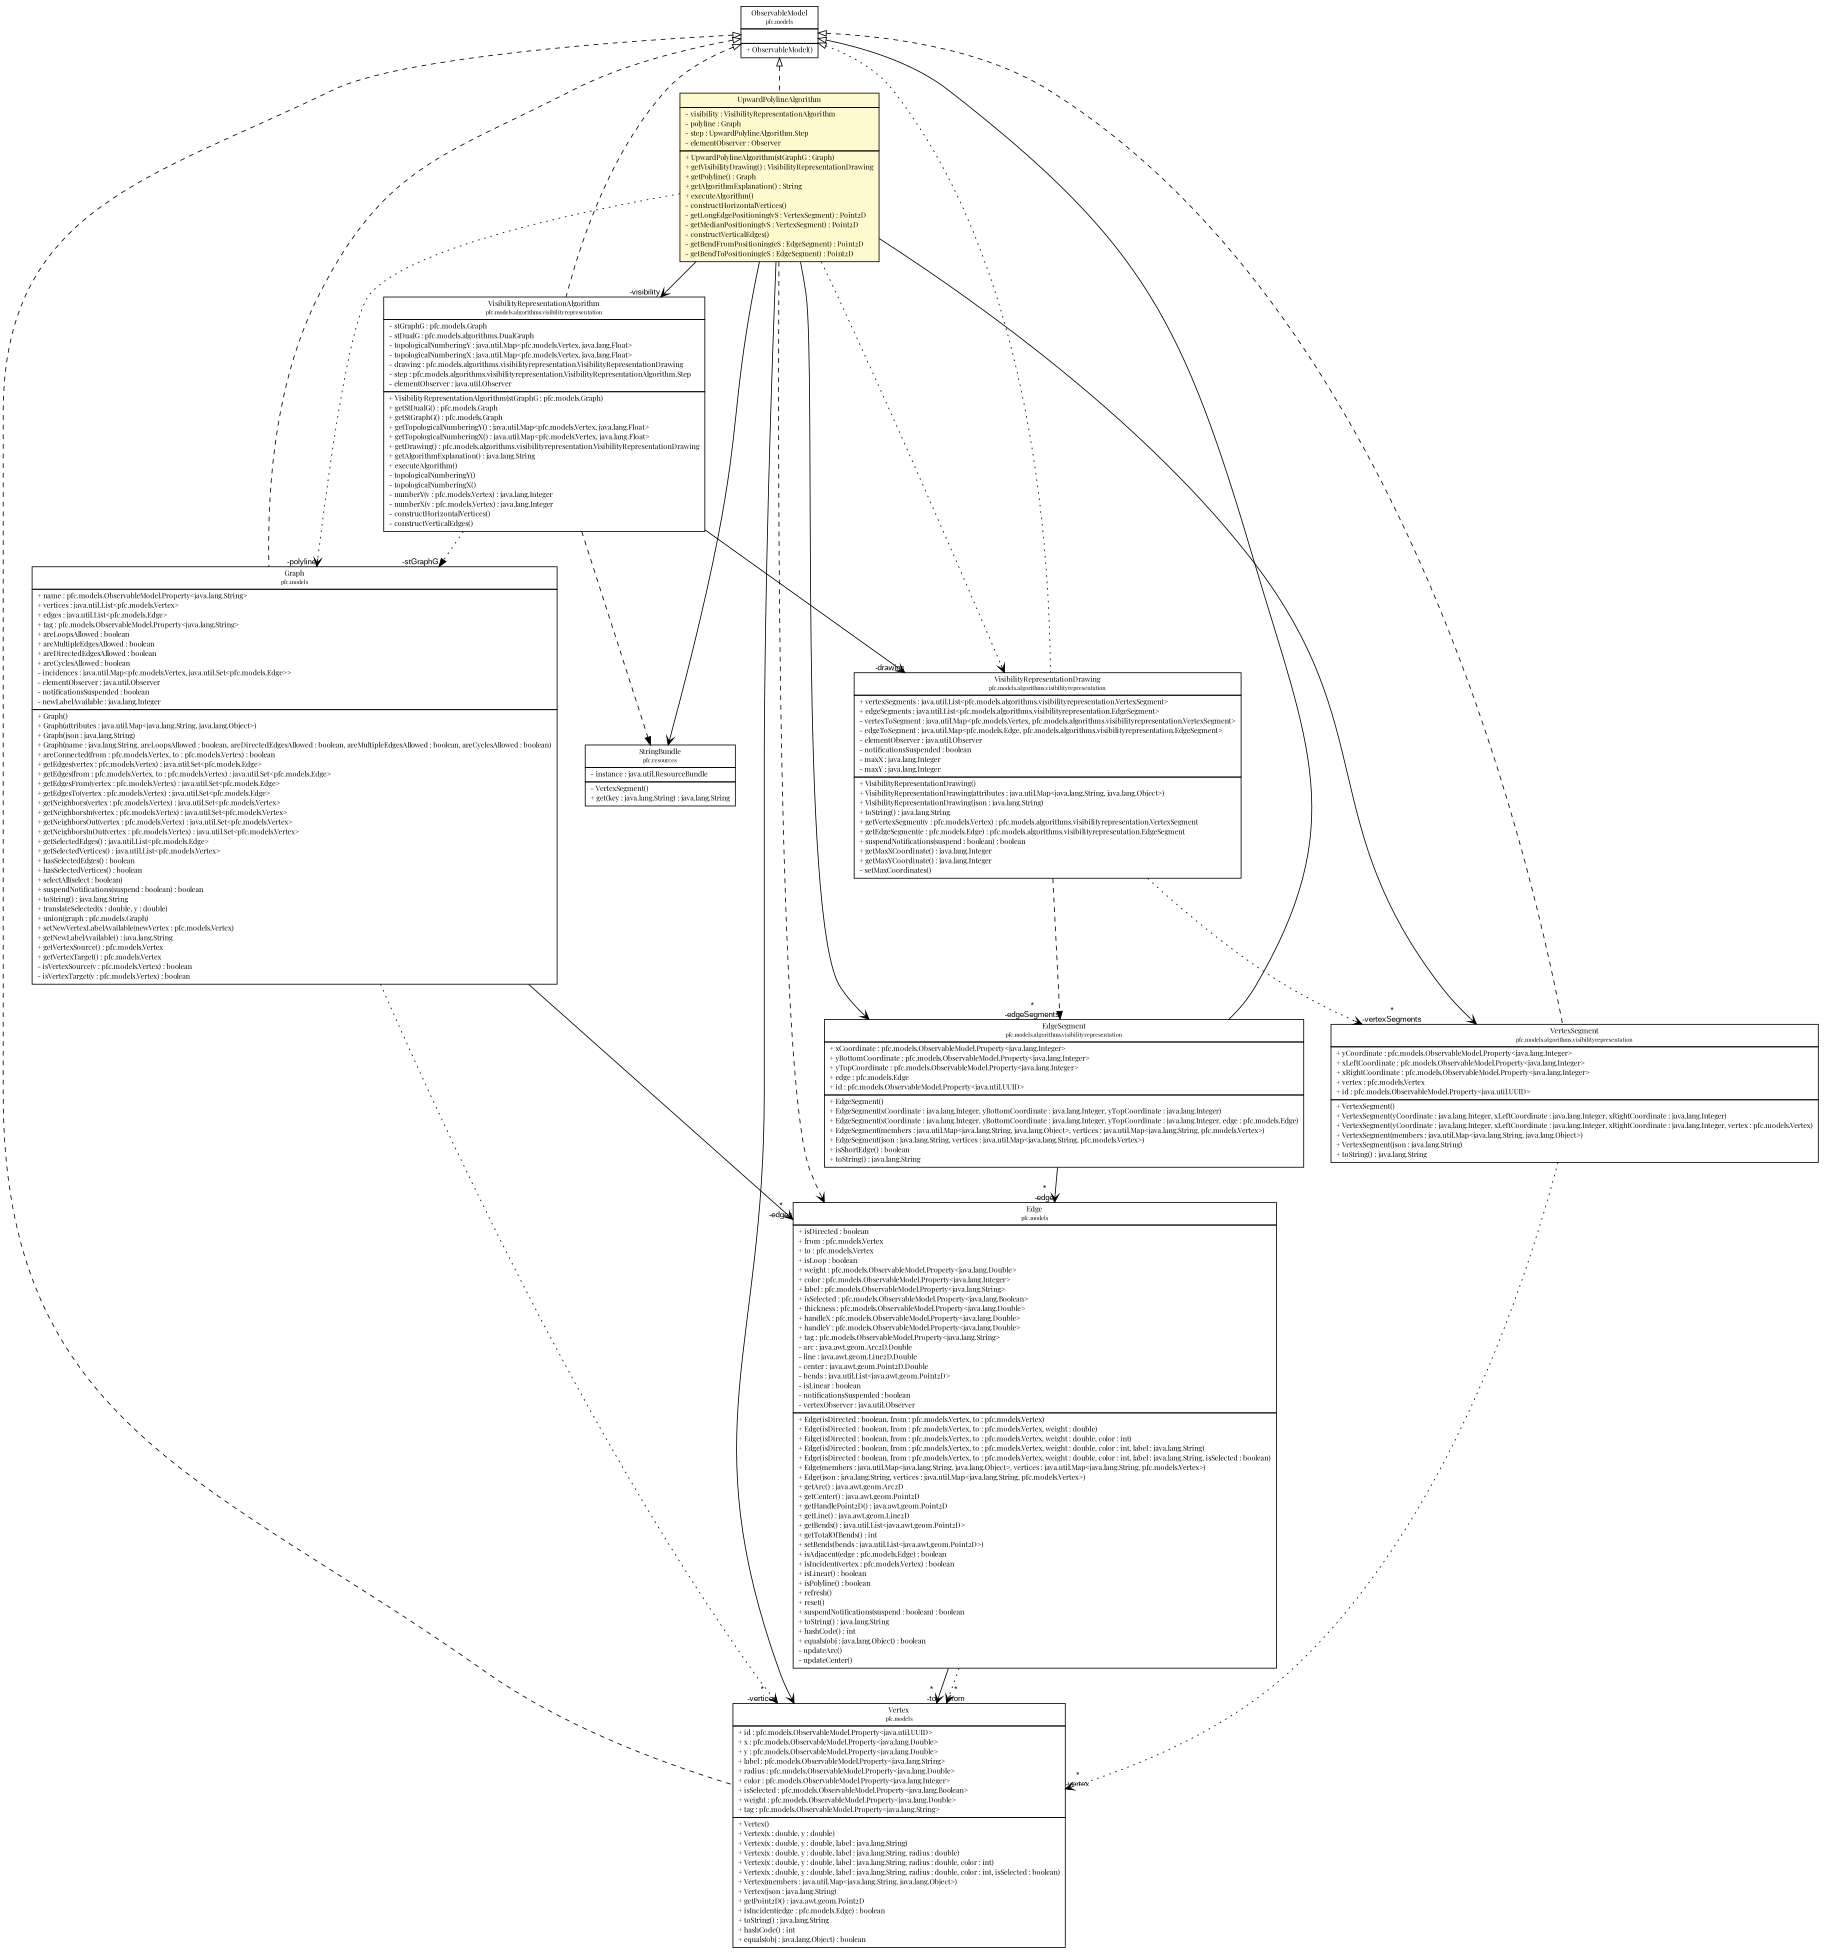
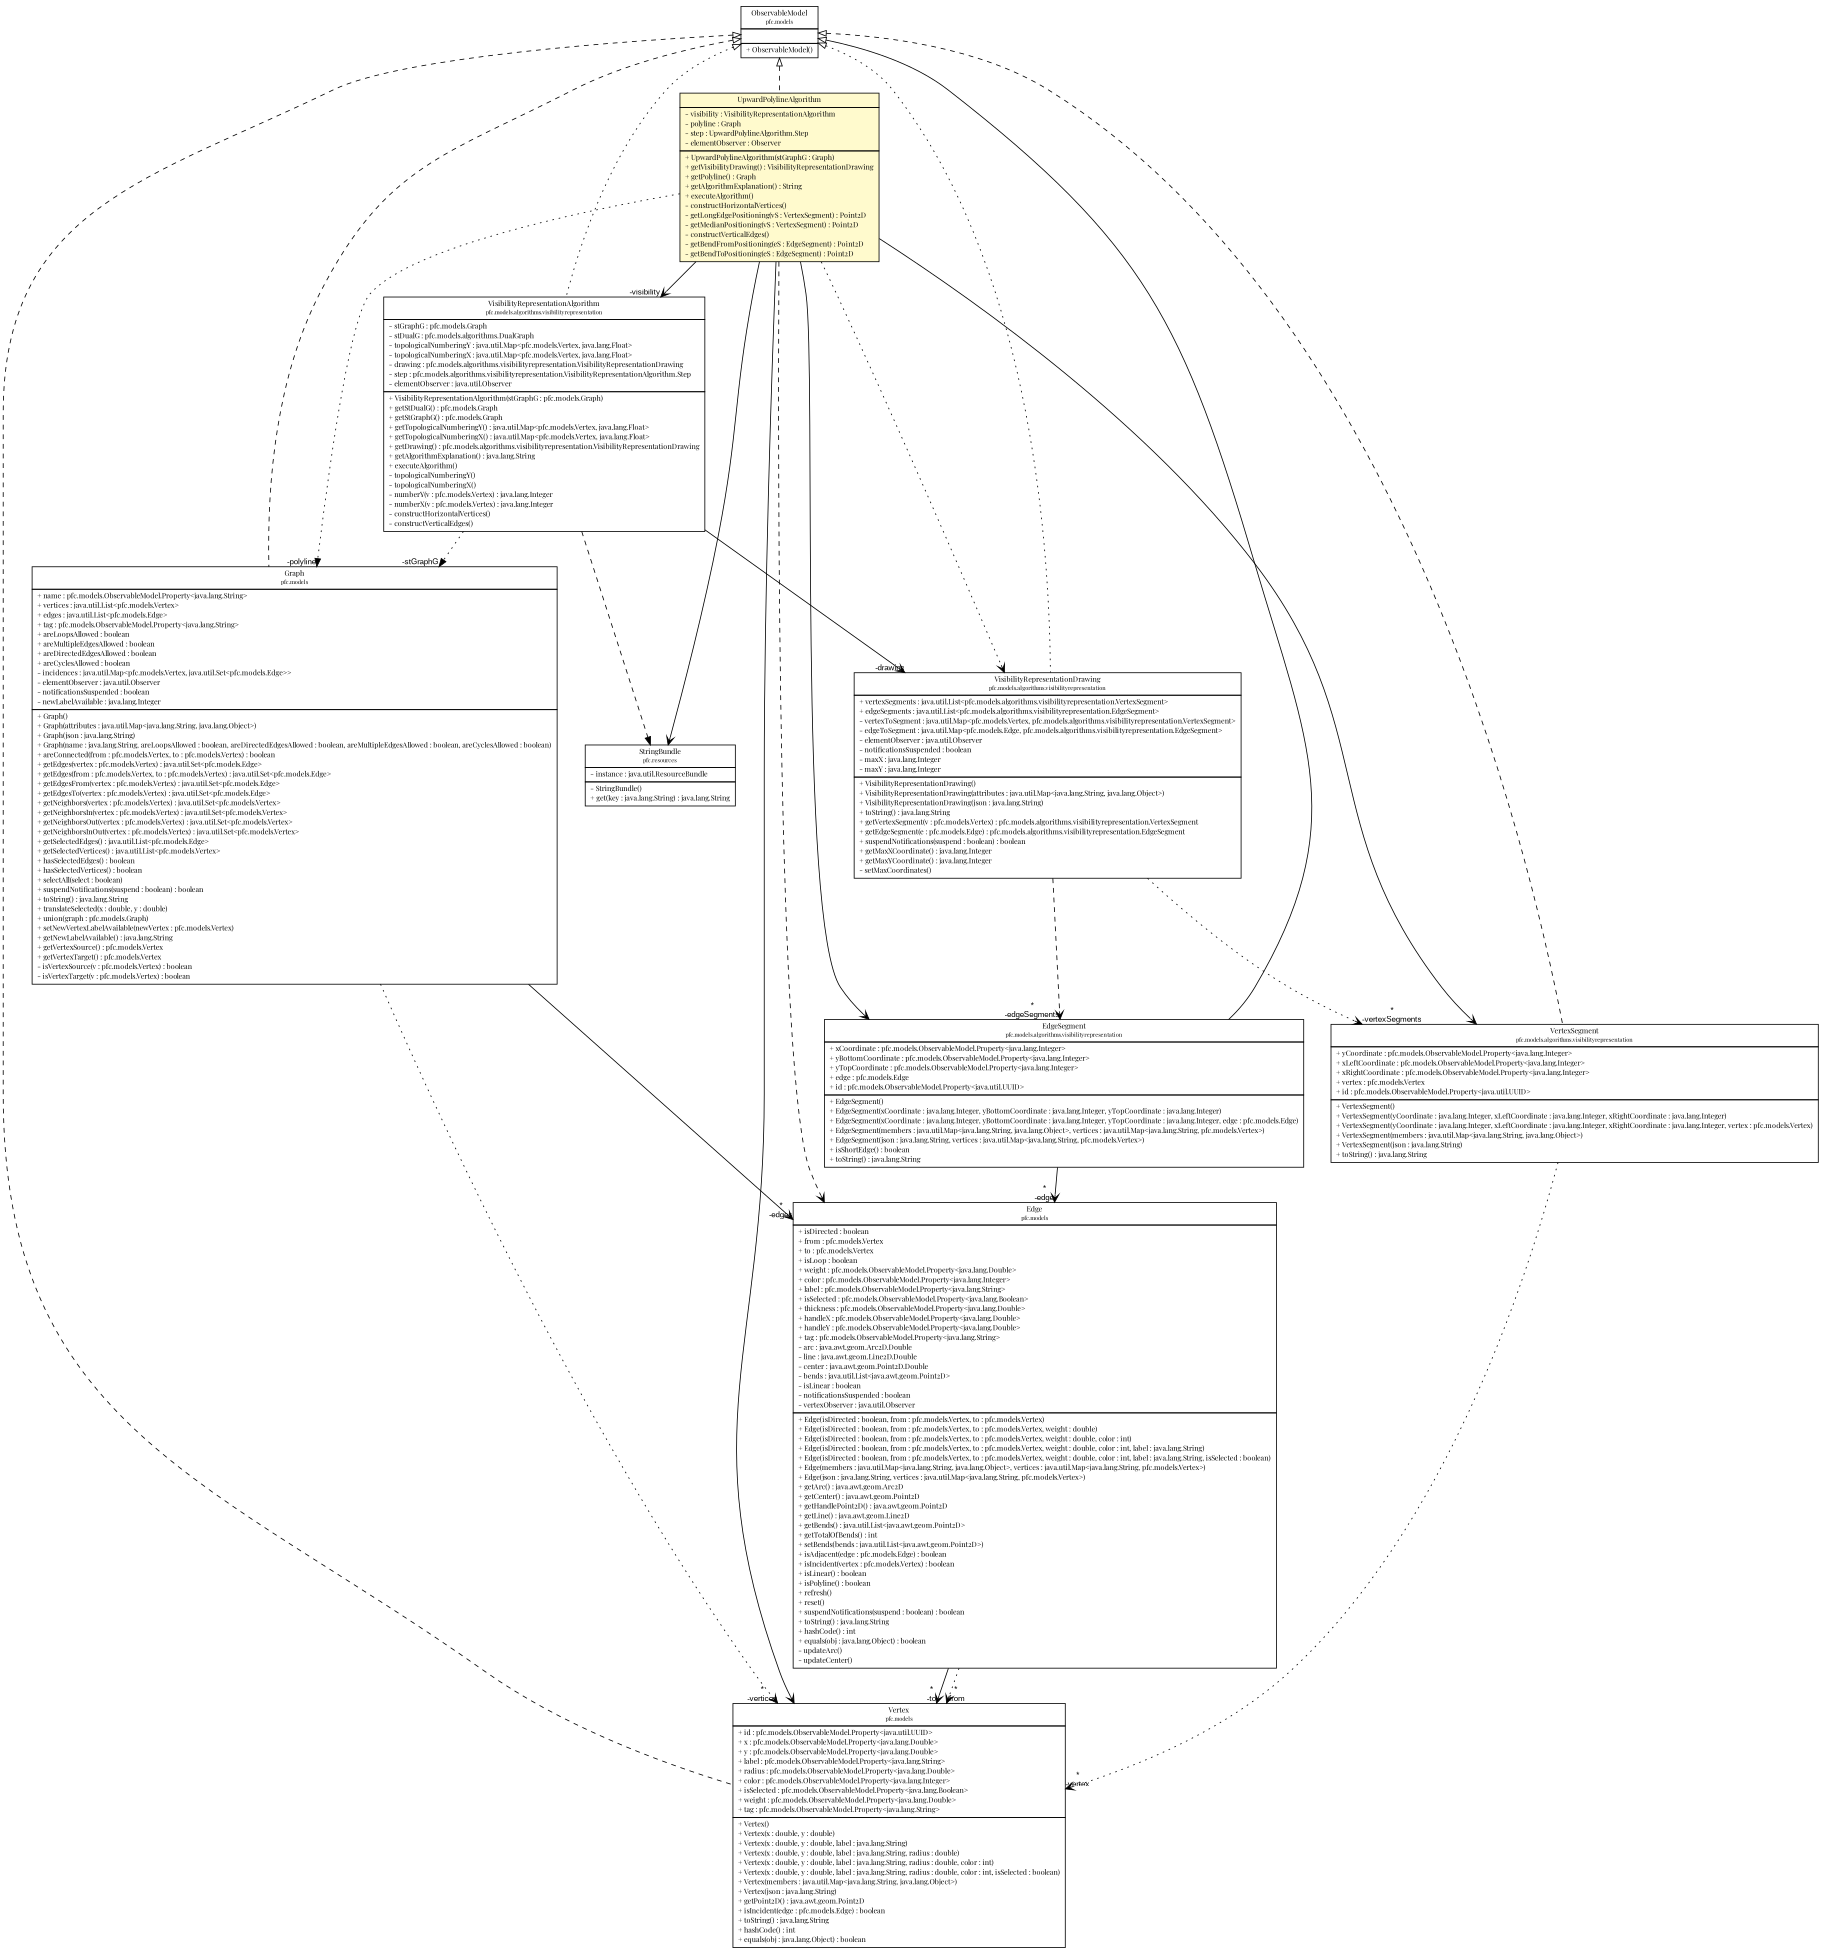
edge "VisibilityRepresentationAlgorithm" -> "ObservableModel": style dashed -> dotted
edge "UpwardPolylineAlgorithm" -> "Graph": arrowhead open -> normal
node "StringBundle": text "- VertexSegment()" -> "- StringBundle()"
edge "VisibilityRepresentationDrawing" -> "EdgeSegment": arrowhead normal -> open
